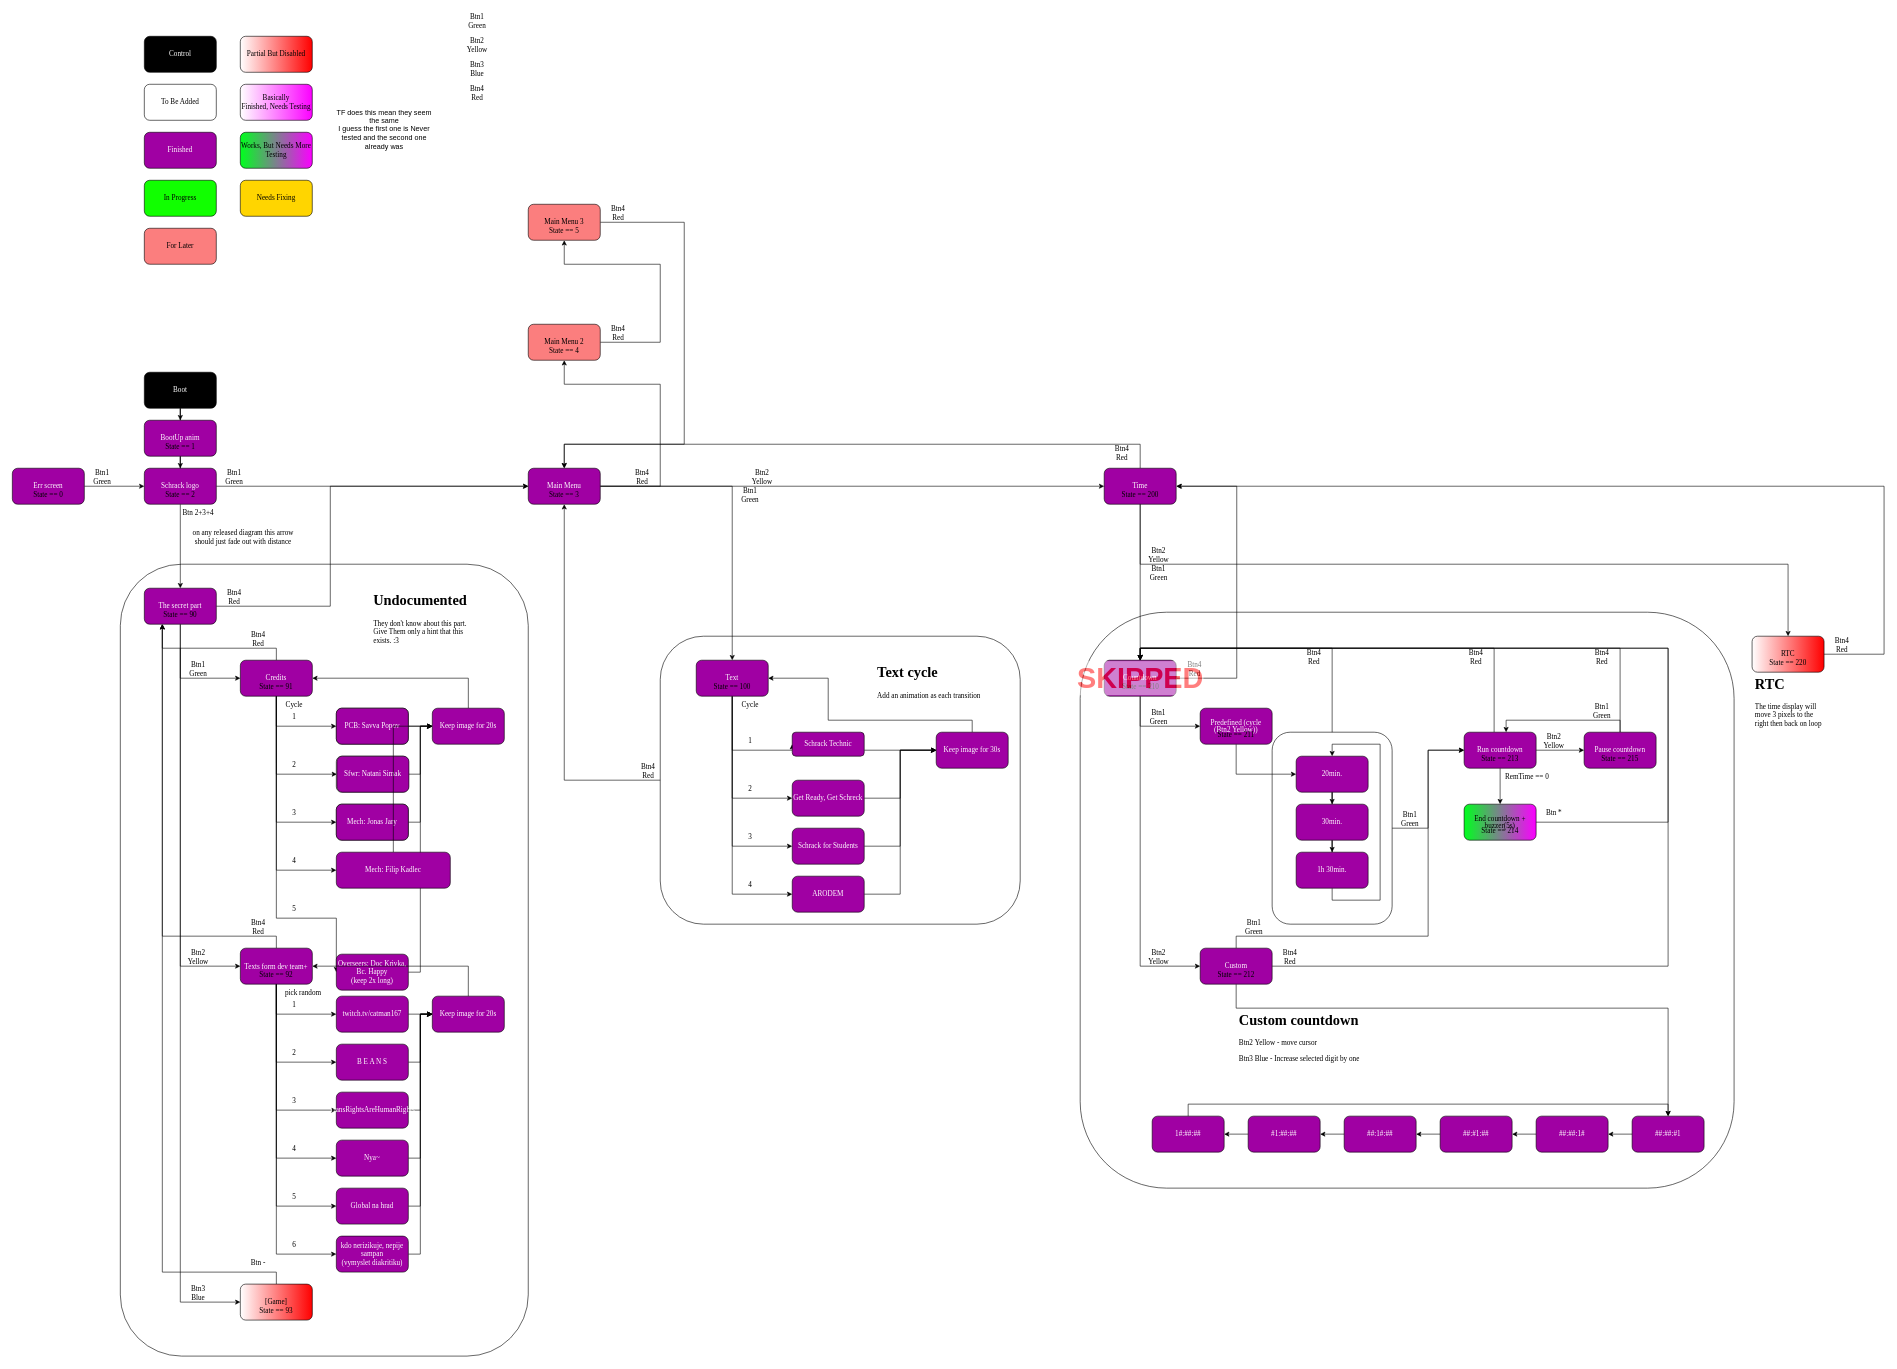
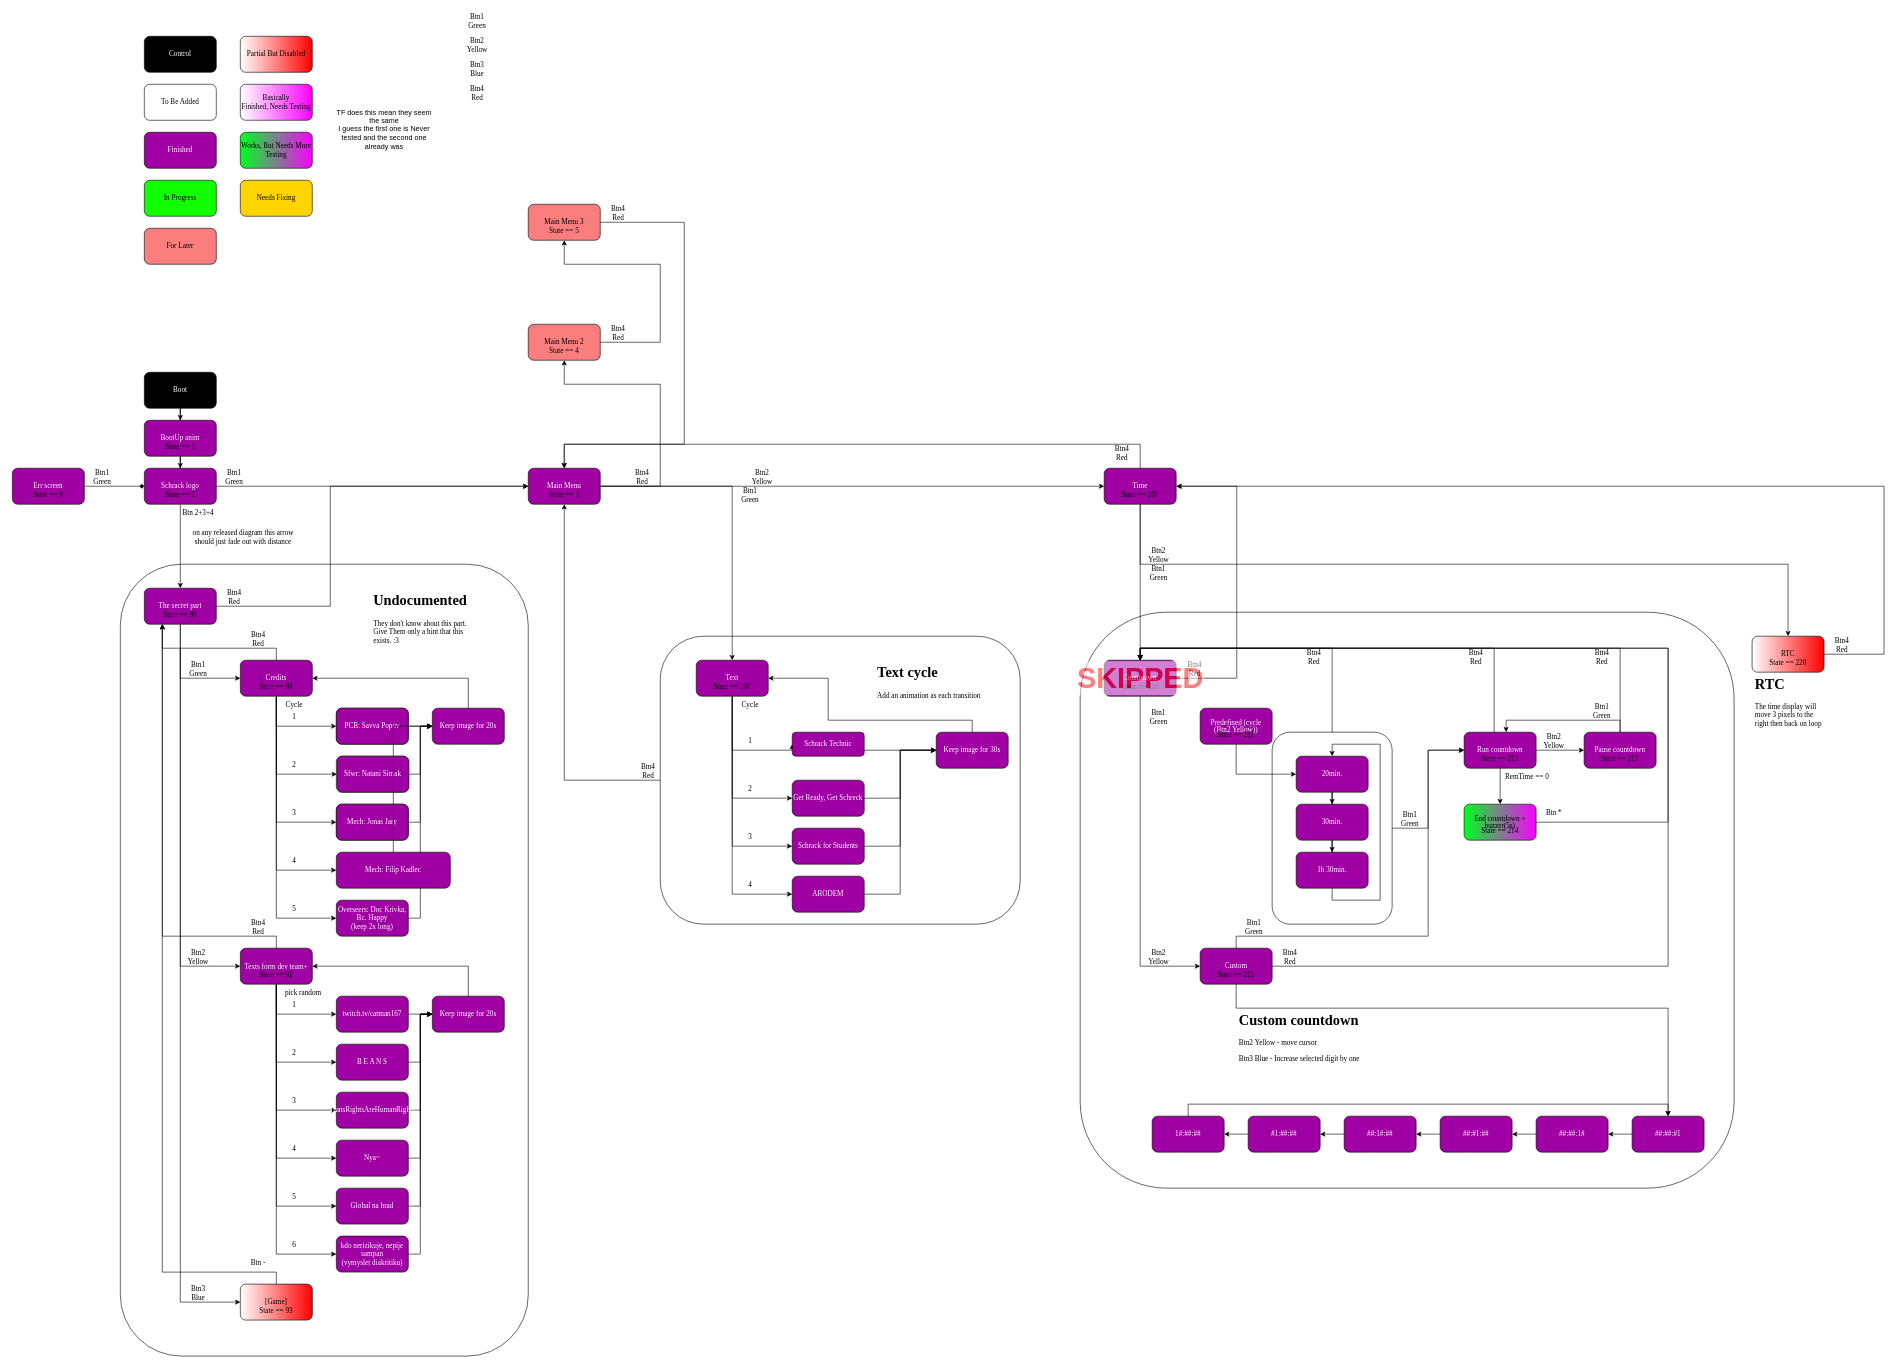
edge "Err screen" -> "Schrack logo": arrowhead classic -> diamond
edge "Countdown" -> "Predefined (cycle (Btn2 Yellow))": removed
node "Overseers: Doc Krivka, Bc. Happy (keep 2x long)": moved (372, 972) -> (372, 918)
